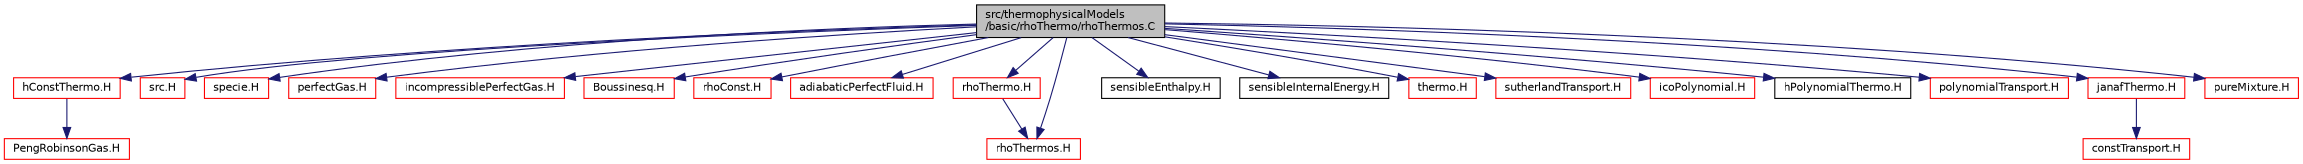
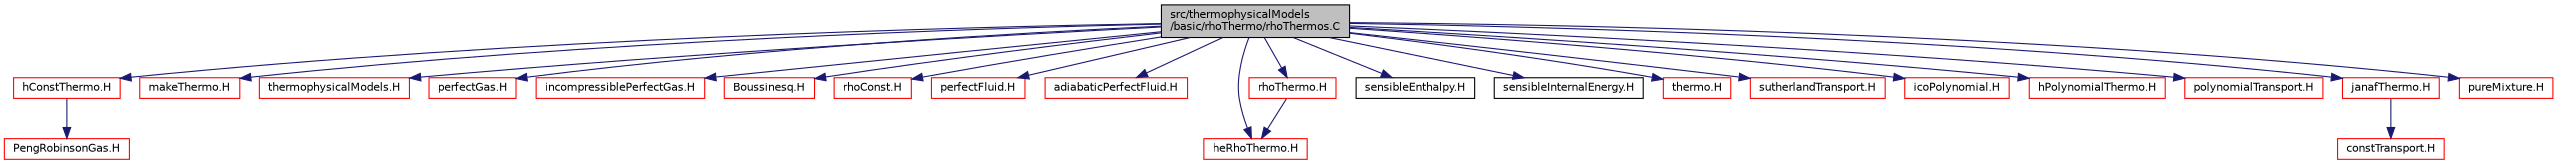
node "src.H": label "src.H" -> "makeThermo.H"
node "specie.H": label "specie.H" -> "thermophysicalModels.H"
node "perfectFluid.H": added
node "hPolynomialThermo.H": color black -> red
node "rhoThermos.H": label "rhoThermos.H" -> "heRhoThermo.H"
